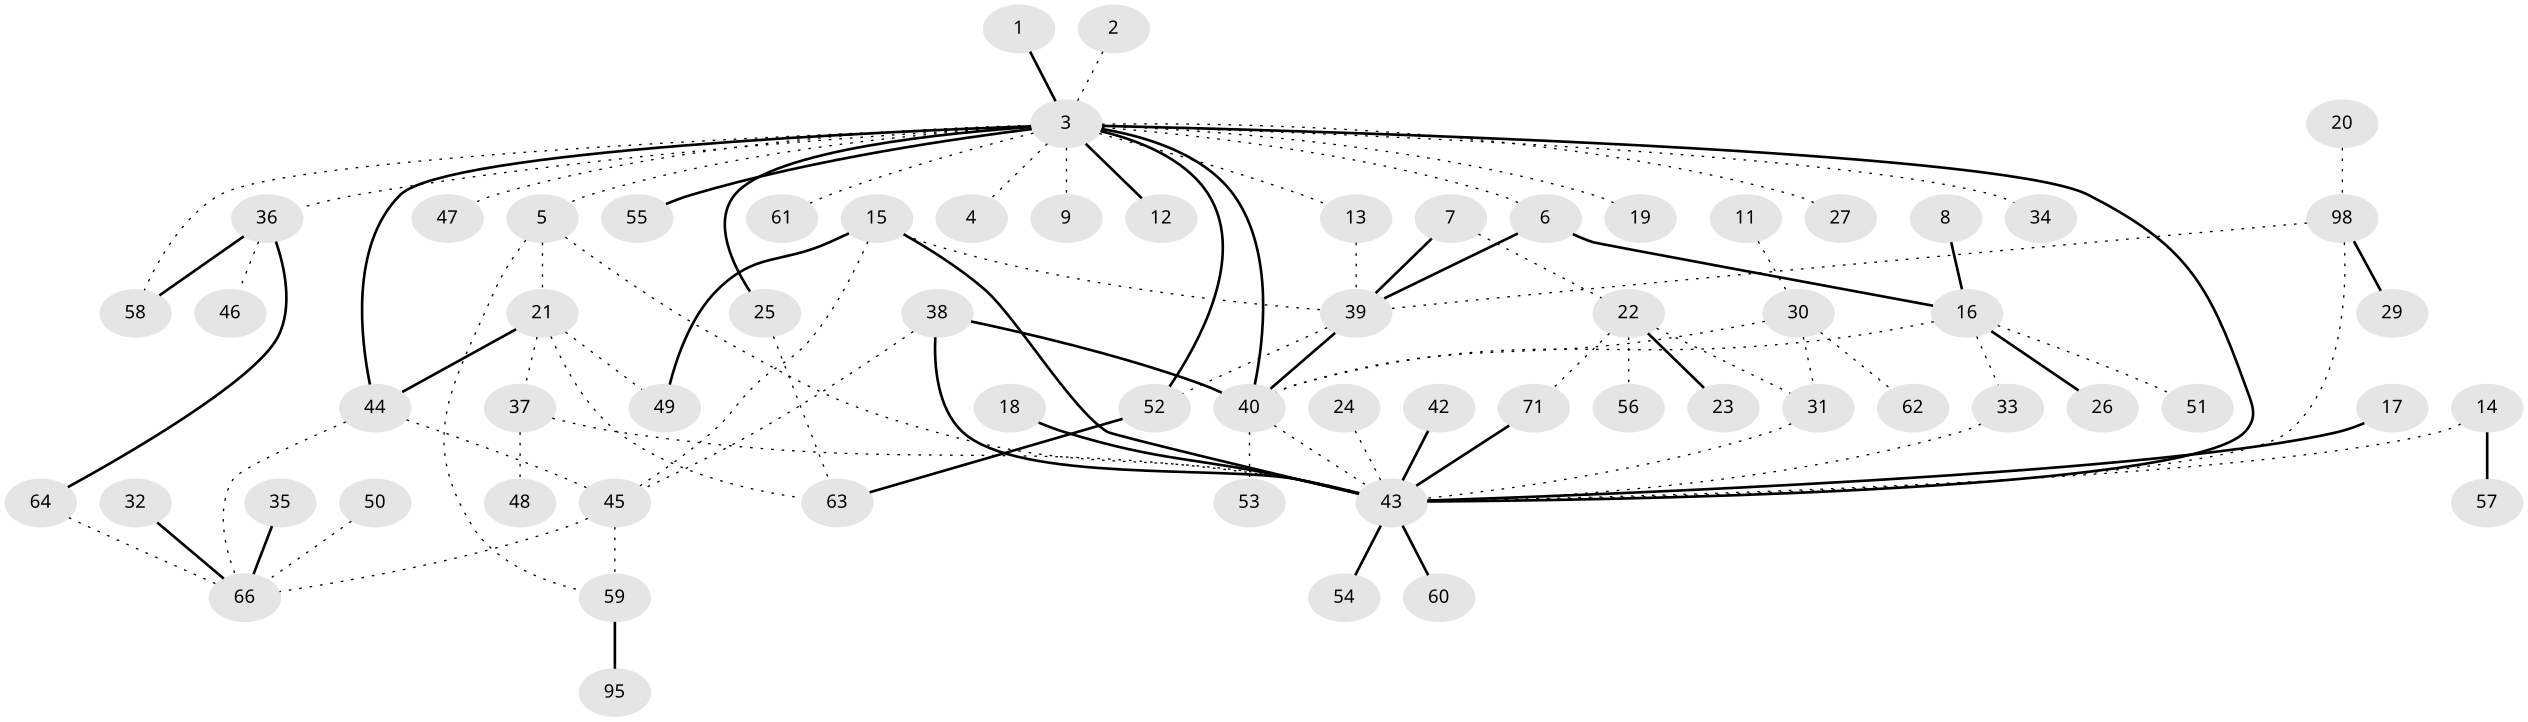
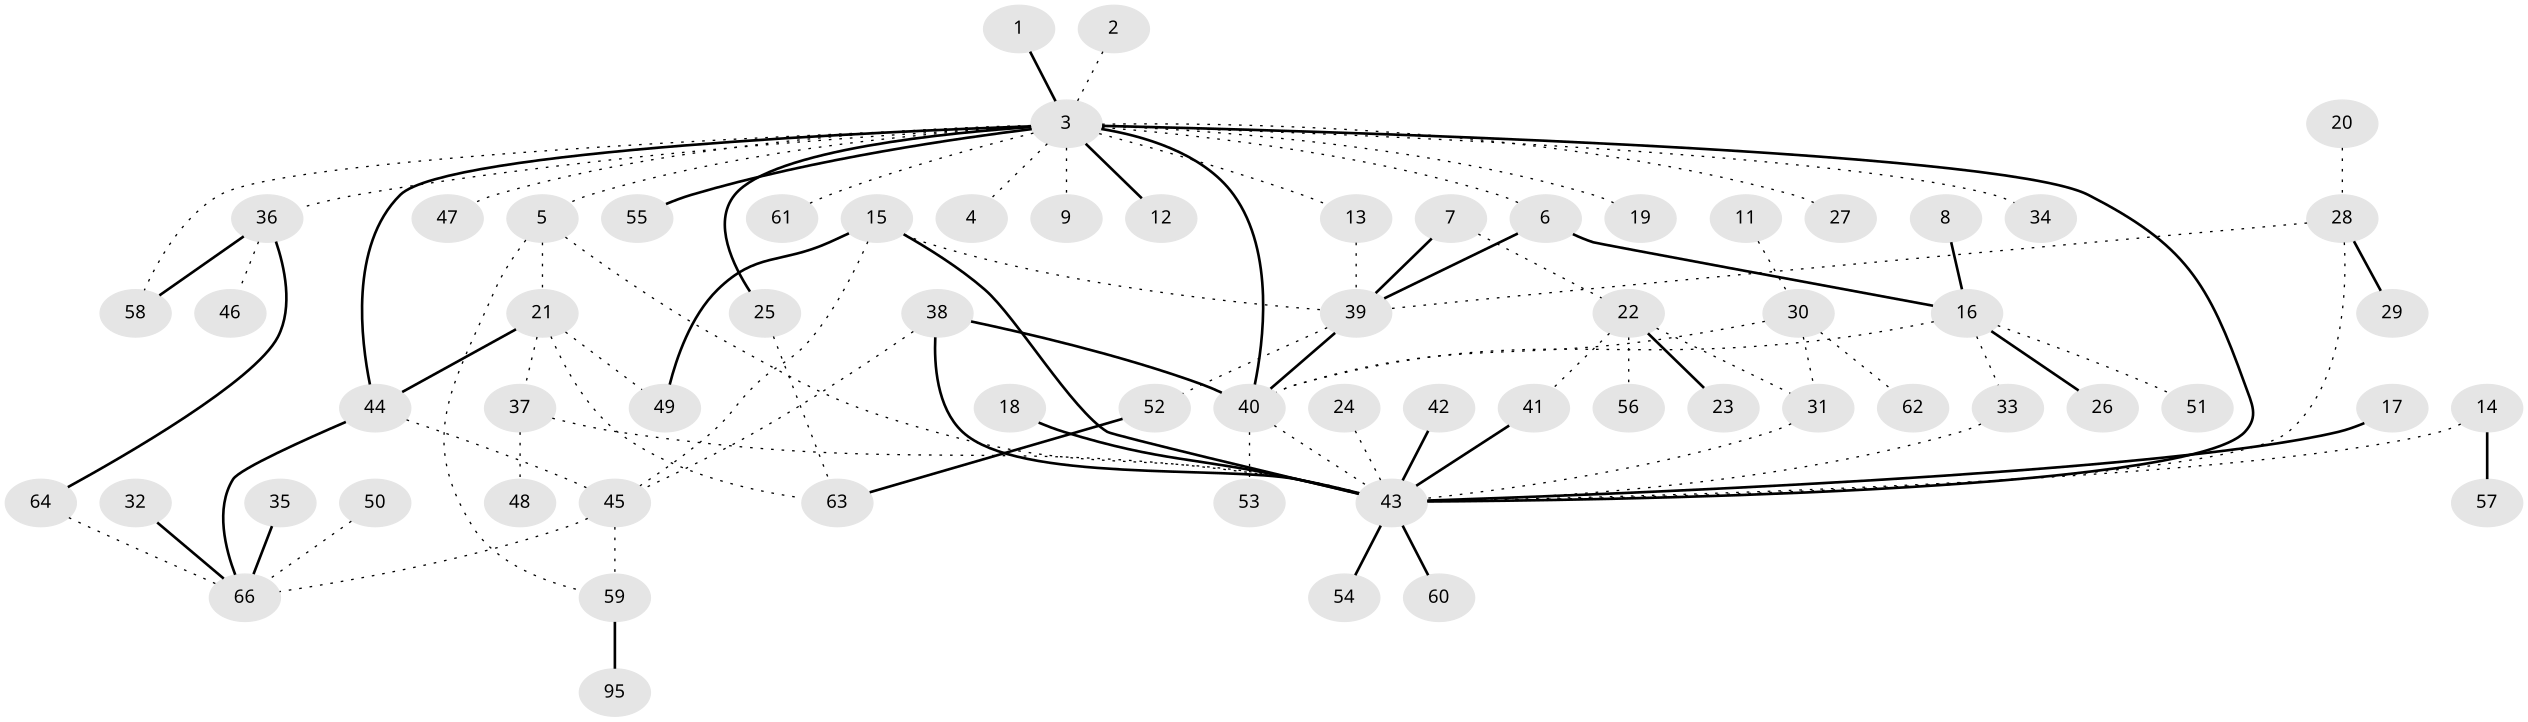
node "98": label "98" -> "28"
edge "3" -- "52": removed
node "71": label "71" -> "41"
edge "44" -- "66": style dotted -> bold
